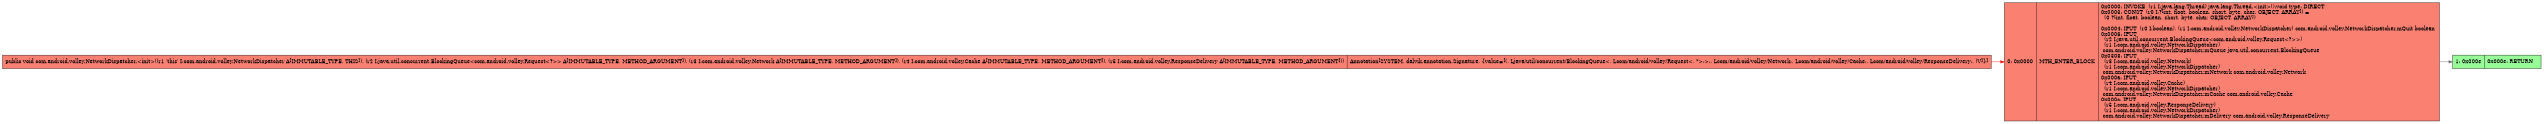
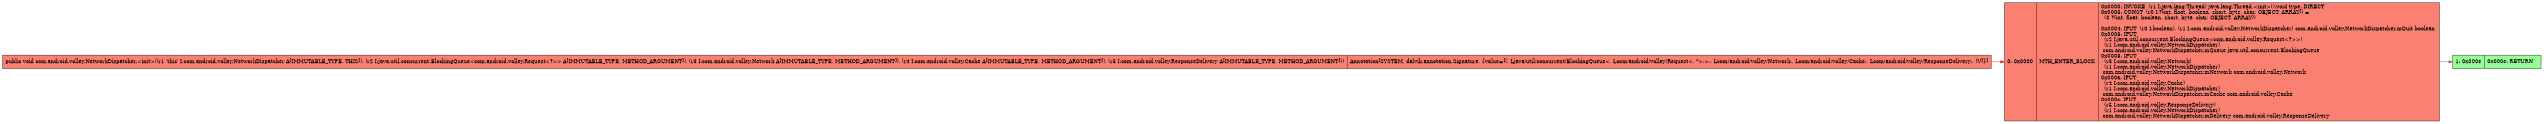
node "0: 0x0000": text "0x0308: IPUT" -> "0x0008: IPUT"
